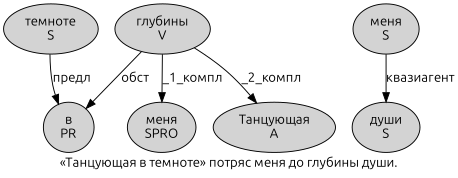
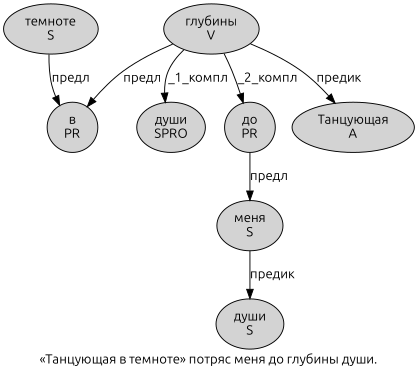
edge "глубины V" -> "в PR": label "обст" -> "предл"
edge "глубины V" -> "Танцующая A": label "_2_компл" -> "предик"
edge "меня S" -> "души S": label "квазиагент" -> "предик"
node "меня SPRO": label "меня SPRO" -> "души SPRO"
node "до PR": added
